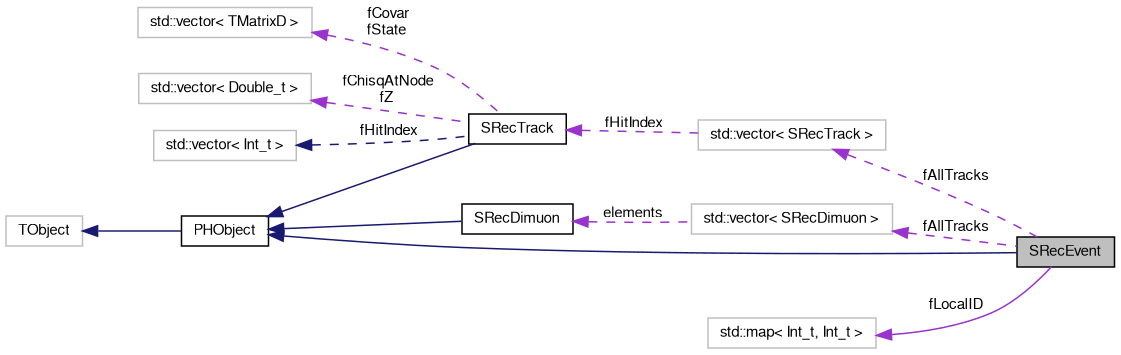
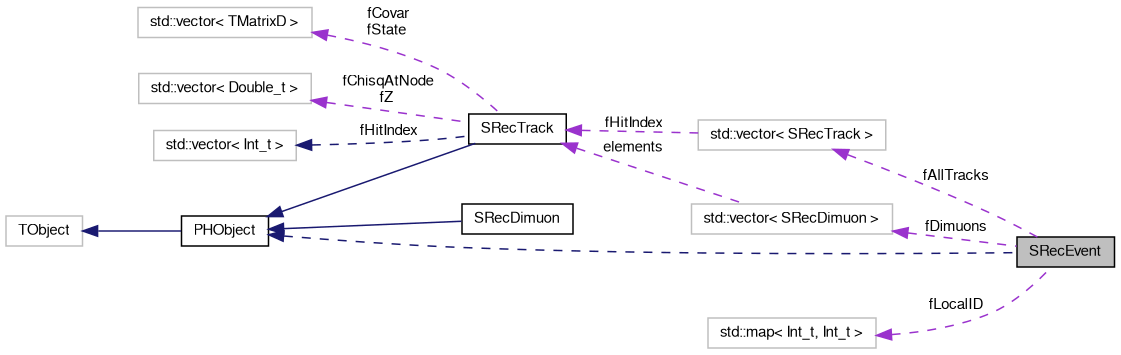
edge "std::vector< SRecDimuon >" -> "SRecDimuon": now "std::vector< SRecDimuon >" -> "SRecTrack"
edge "SRecEvent" -> "std::vector< SRecDimuon >": label " fAllTracks" -> " fDimuons"
edge "SRecEvent" -> "PHObject": style solid -> dashed
edge "SRecEvent" -> "std::map< Int_t, Int_t >": style solid -> dashed
